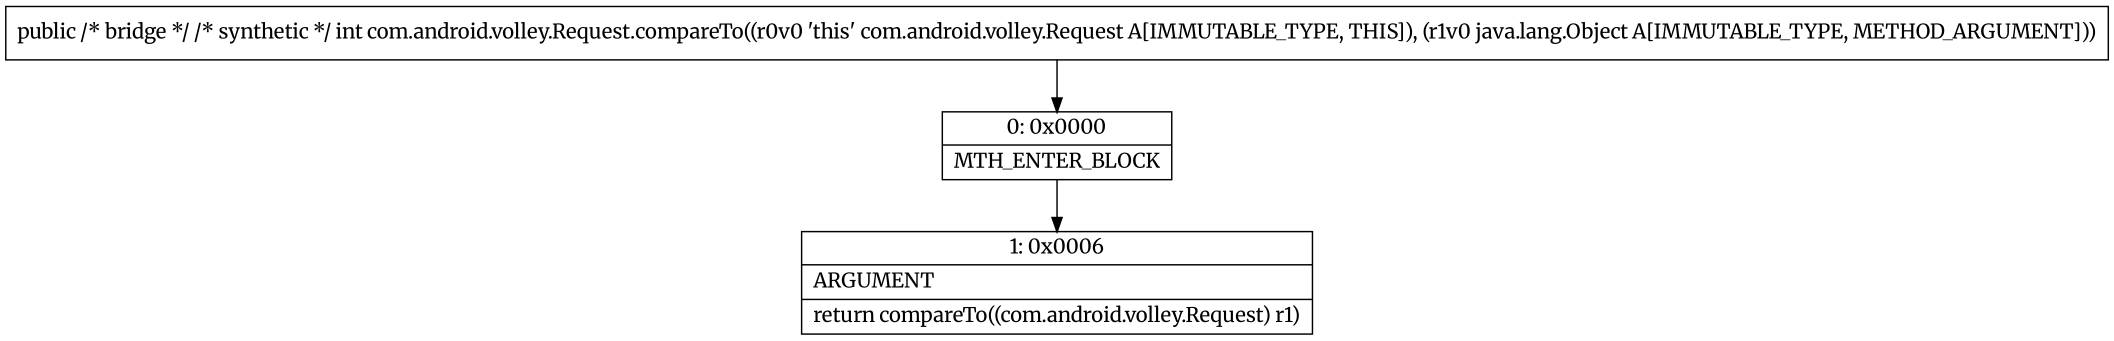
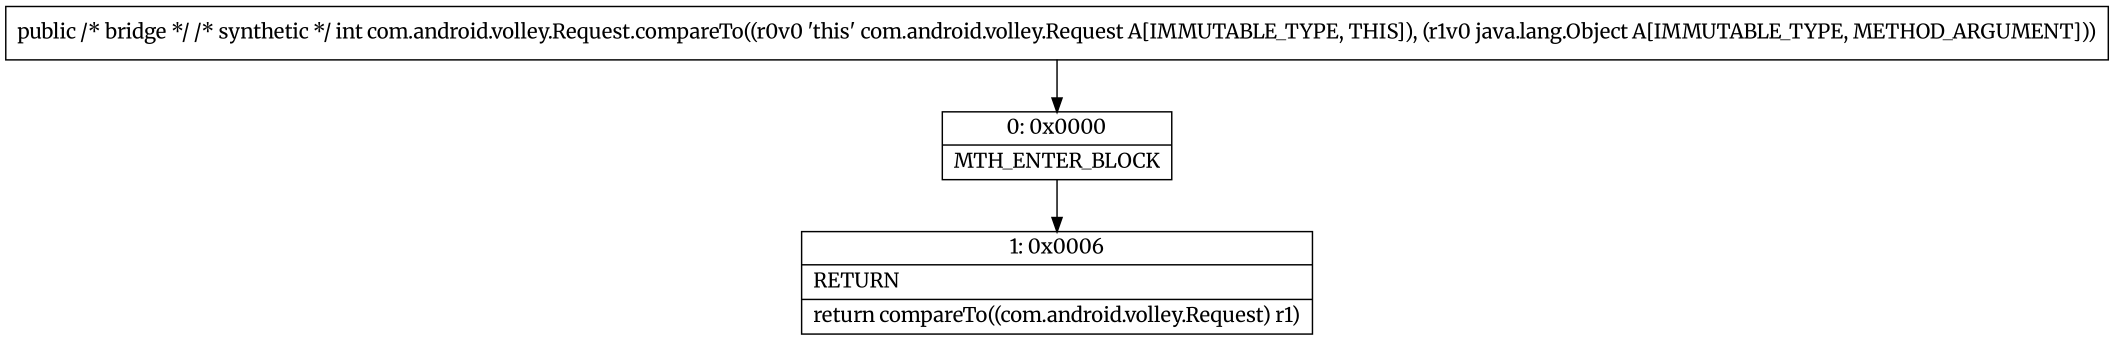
node "1: 0x0006": text "ARGUMENT" -> "RETURN"
